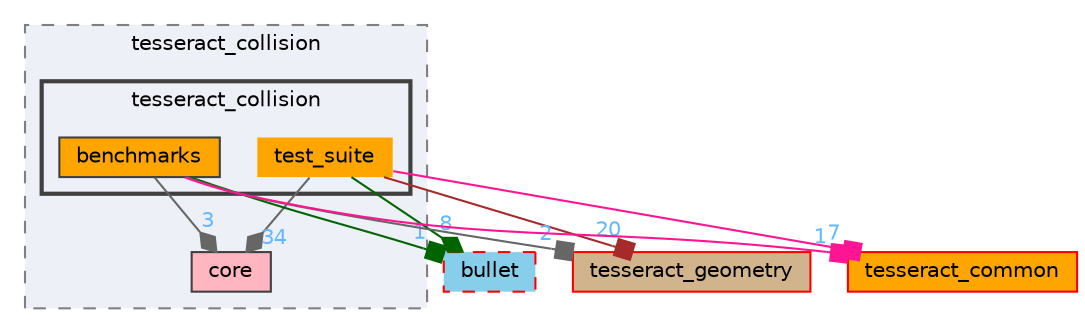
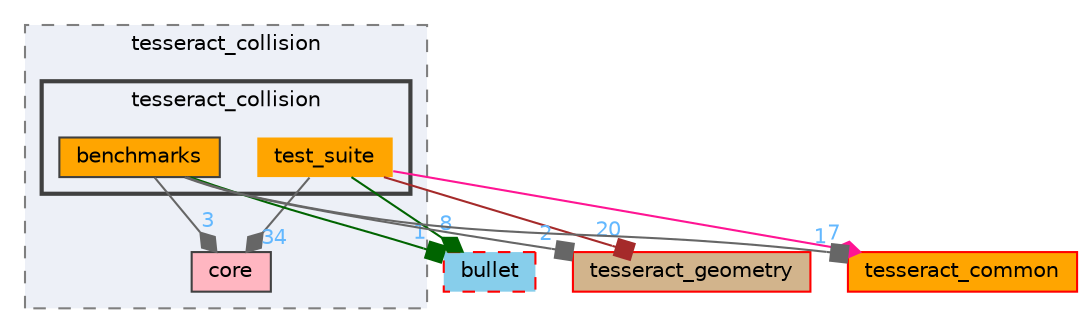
edge "test_suite" -> "tesseract_common": arrowhead box -> diamond
edge "benchmarks" -> "tesseract_common": color deeppink -> gray40
